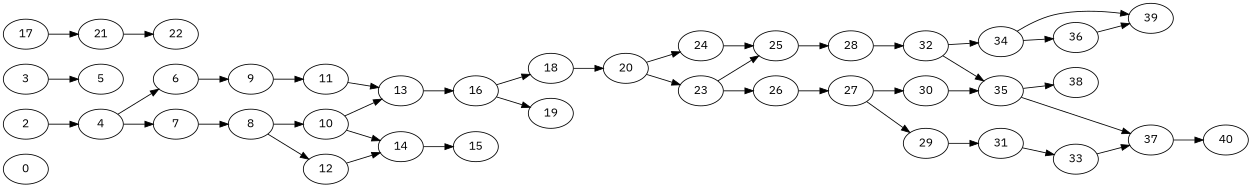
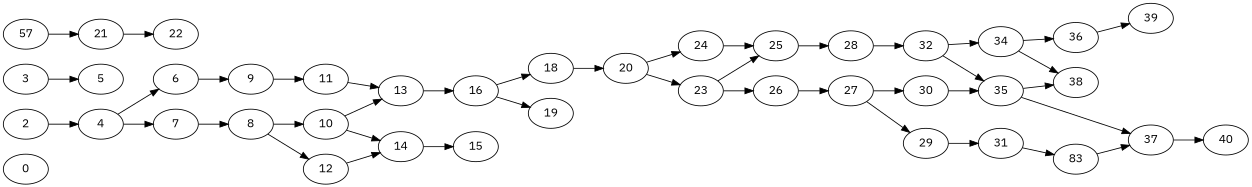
edge "34" -> "39": now "34" -> "38"
node "17": label "17" -> "57"
node "33": label "33" -> "83"
